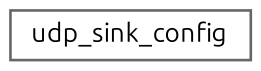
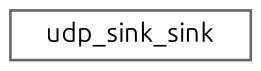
node "udp_sink_config": label "udp_sink_config" -> "udp_sink_sink"
